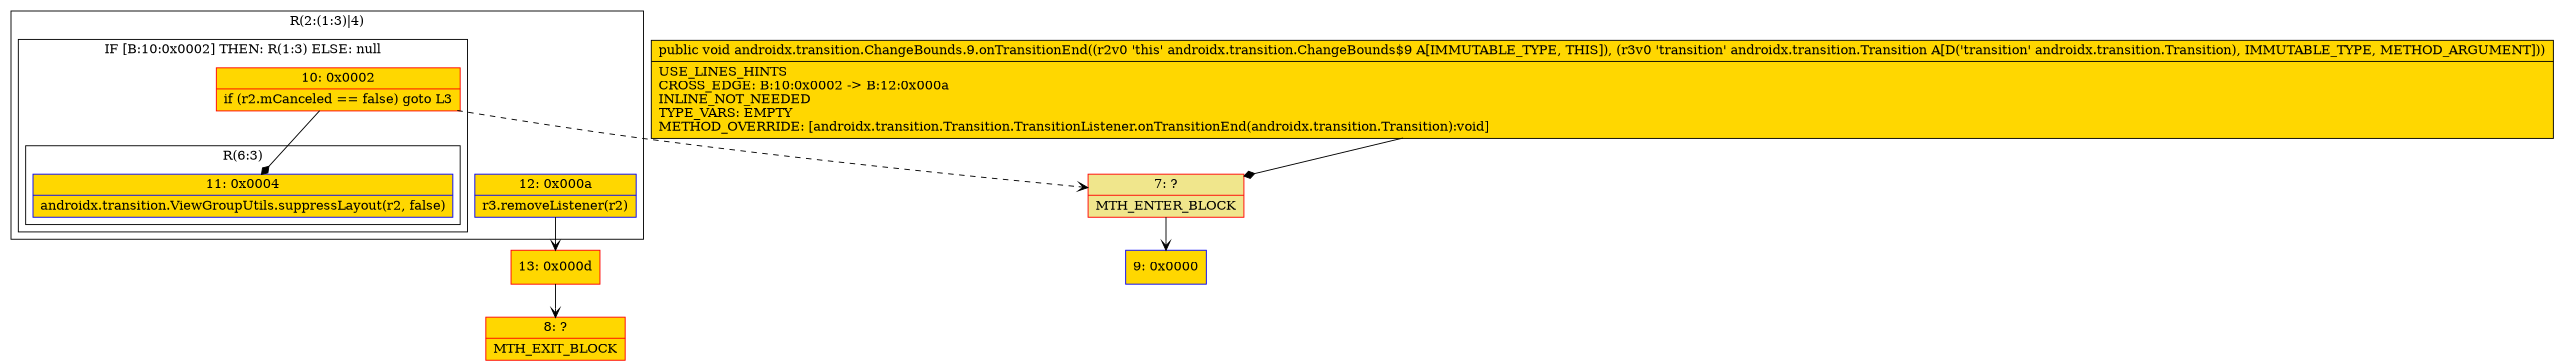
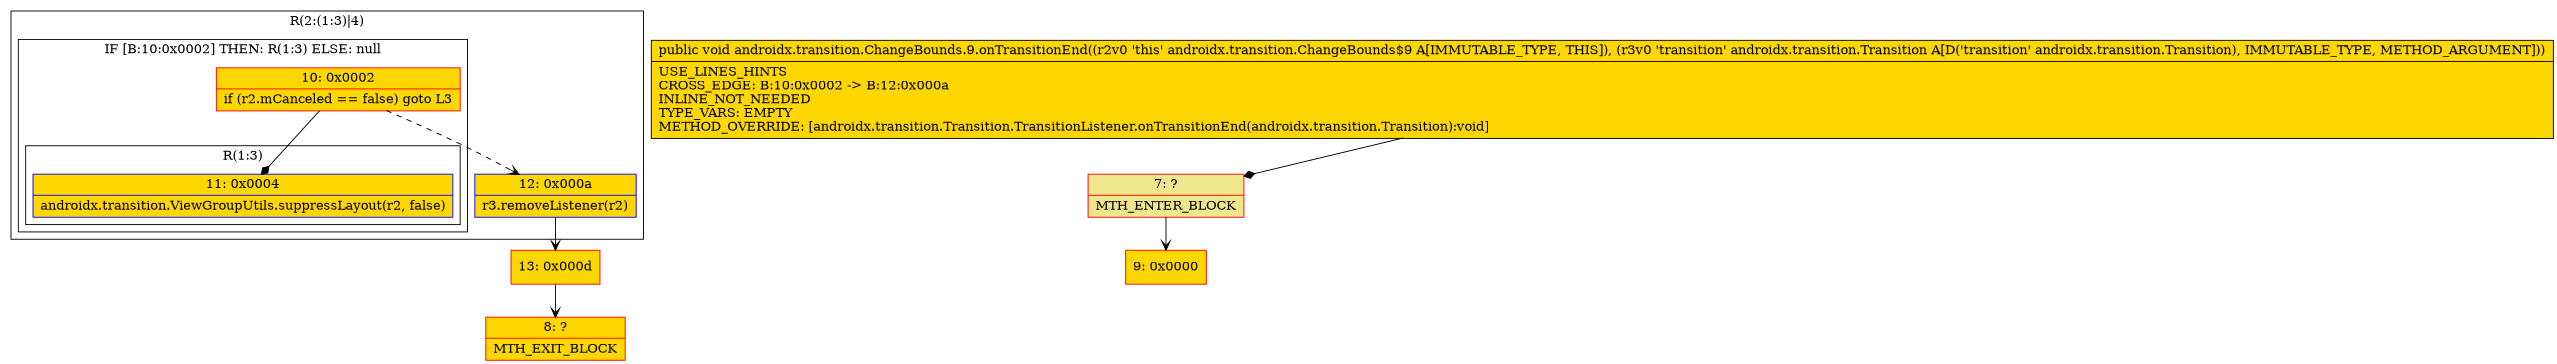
edge "10: 0x0002" -> "7: ?": now "10: 0x0002" -> "12: 0x000a"
cluster "R(6:3)": label "R(6:3)" -> "R(1:3)"
node "9: 0x0000": color blue -> red
